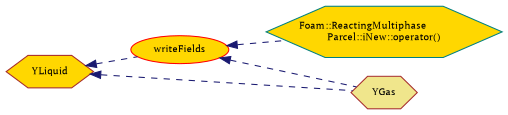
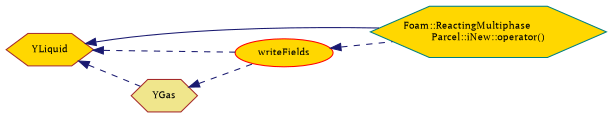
edge "Foam::ReactingMultiphase Parcel::iNew::operator()" -> "YLiquid": added
edge "YGas" -> "writeFields": reversed
